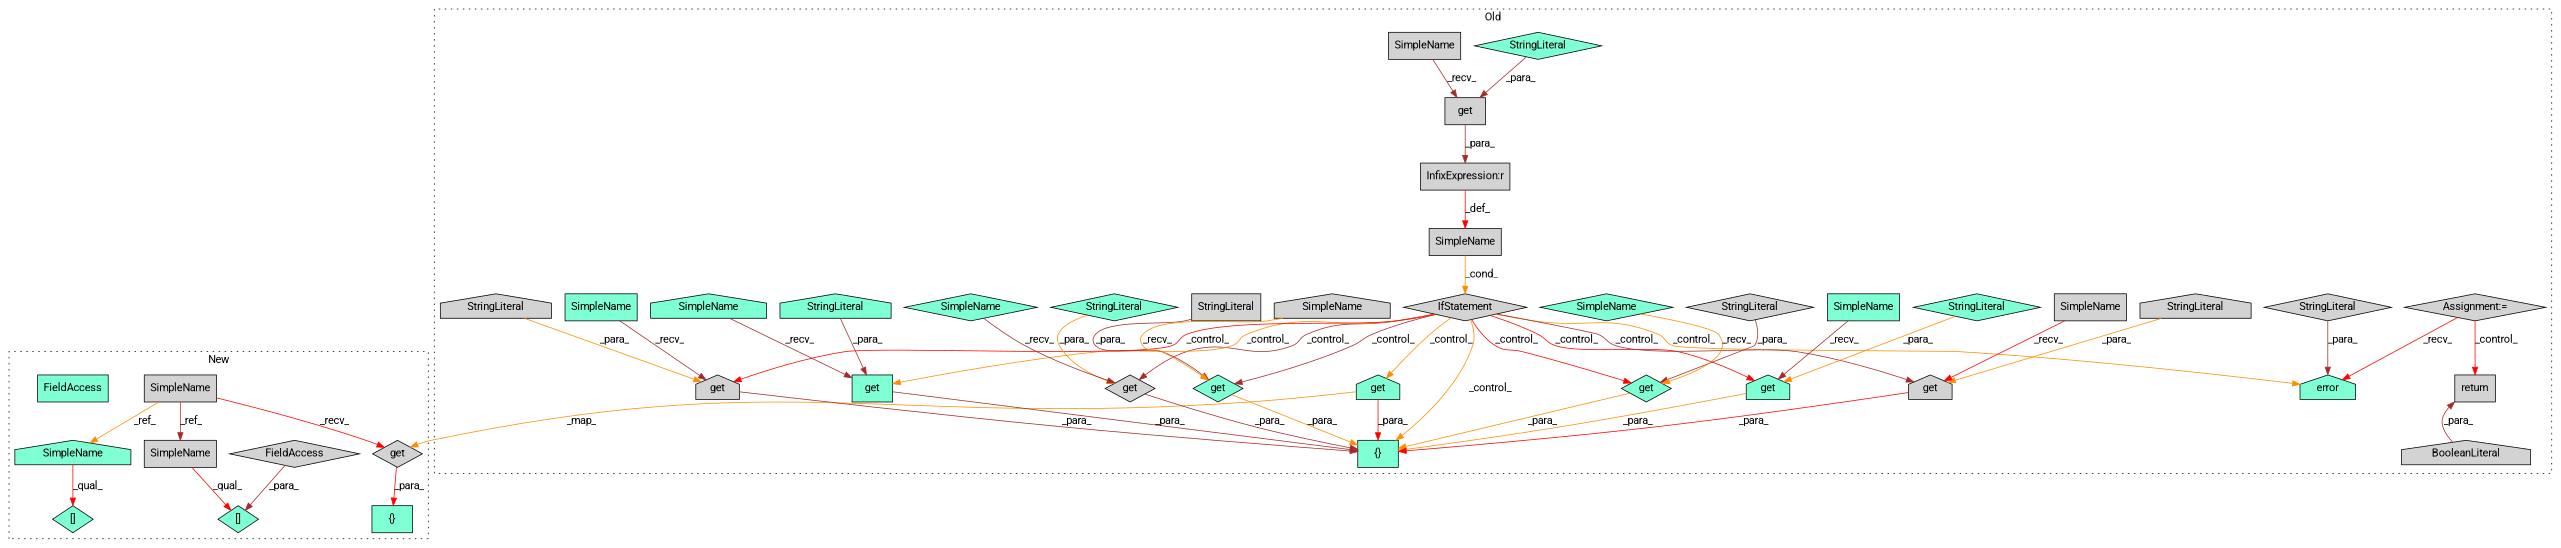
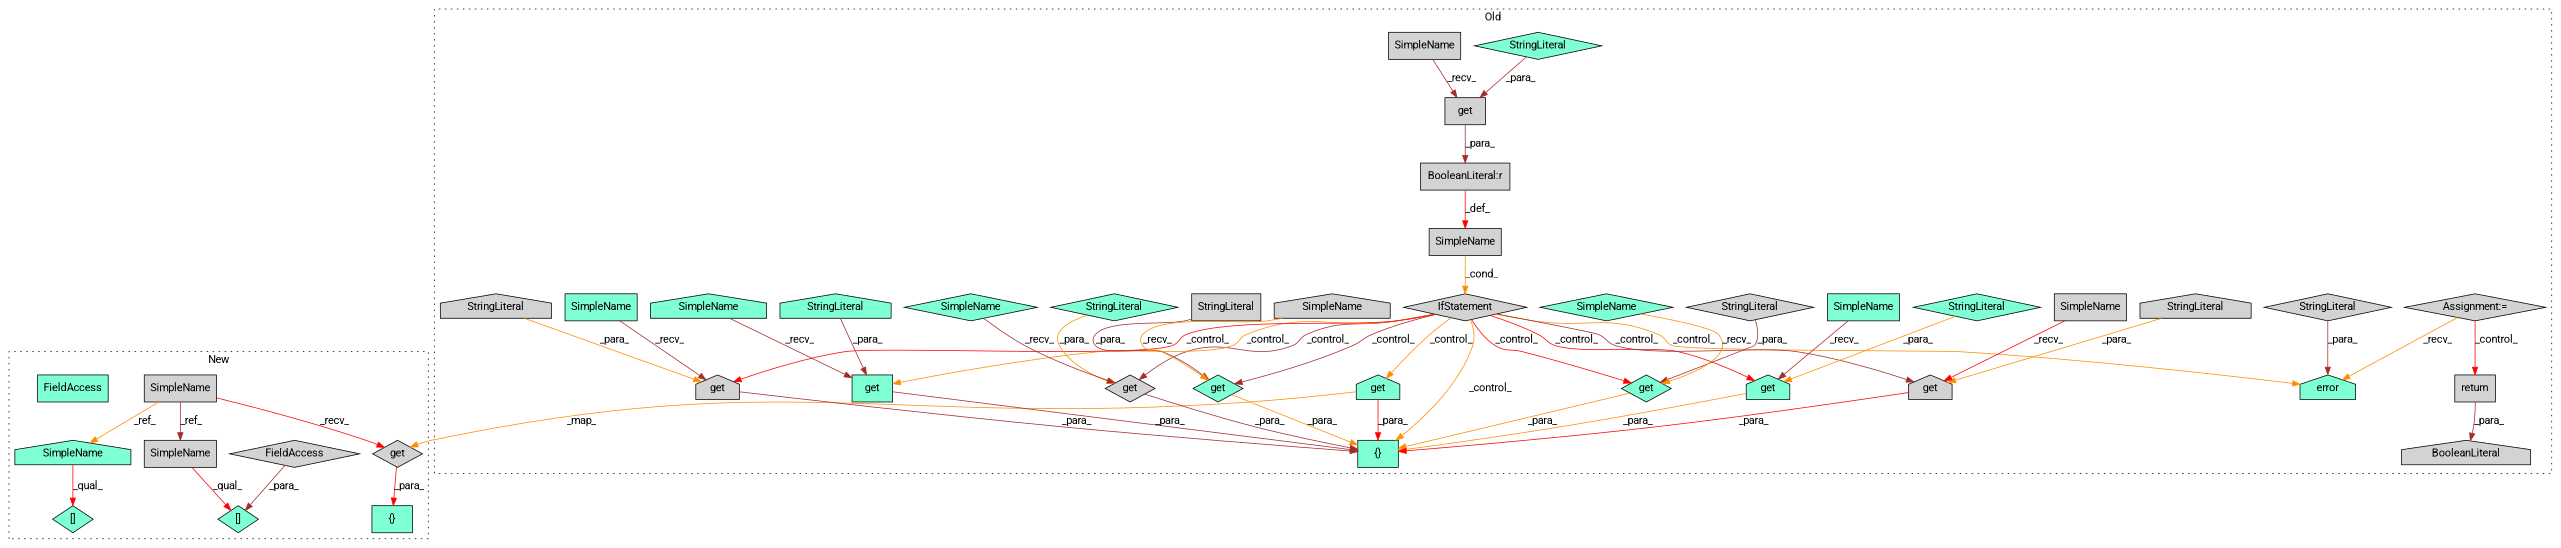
node "InfixExpression:r": label "InfixExpression:r" -> "BooleanLiteral:r"
edge "Assignment:=" -> "error": color red -> darkorange
edge "BooleanLiteral" -> "return": reversed
